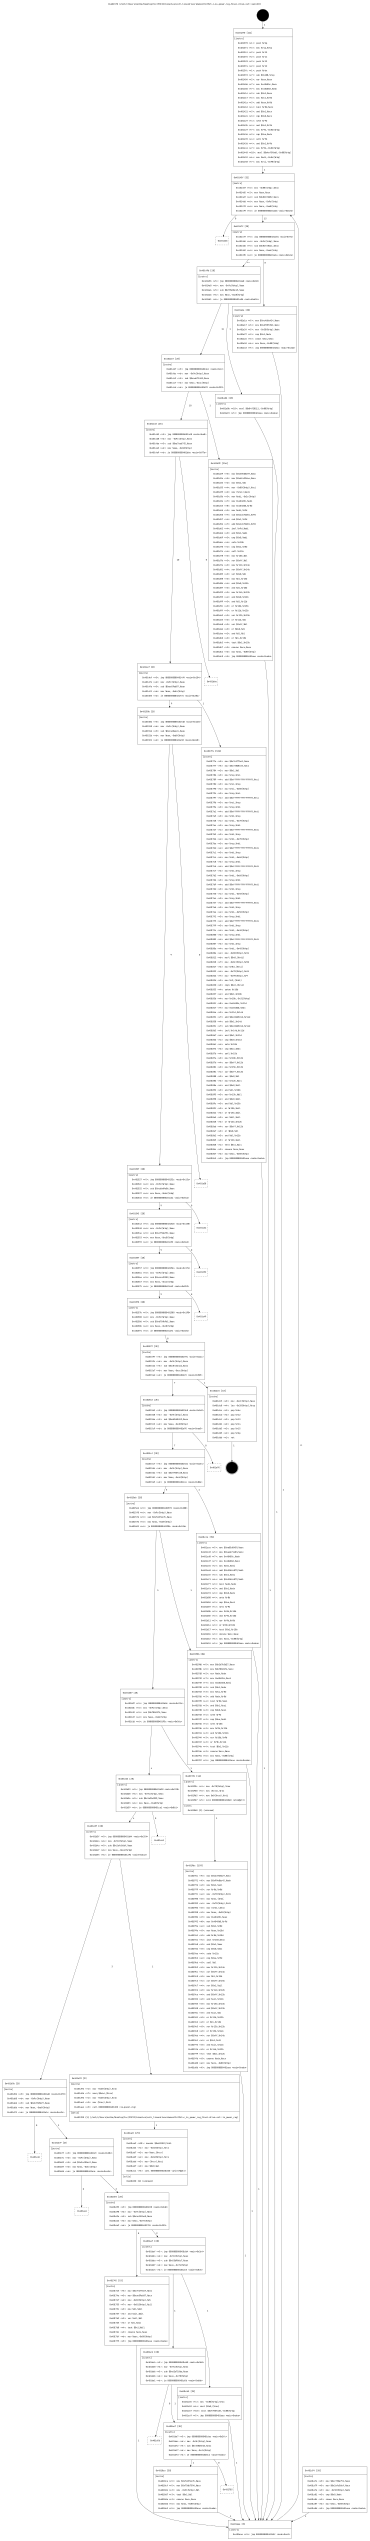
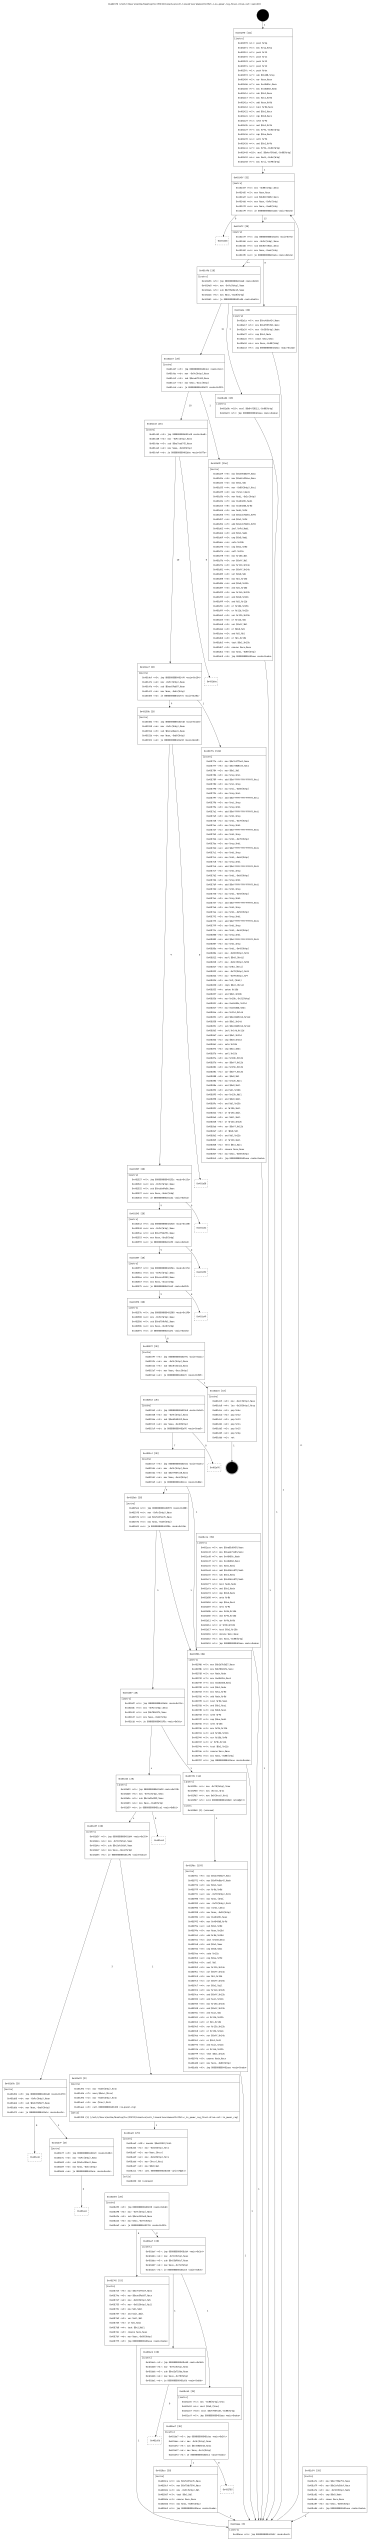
edge "0x401597 [28]" -> "0x4015b3 [28]": removed, label "7"
edge "0x4015cf [28]" -> "0x401cce [91]": now "0x4015cf [28]" -> "0x401906 [86]"
edge "0x401677 [28]" -> "0x401693 [28]": removed, label "3"
edge "0x4016cb [28]" -> "0x4016e7 [28]": removed, label "1"
edge "0x401cb5 [25]" -> "0x401eaa [5]": removed, label "1"
